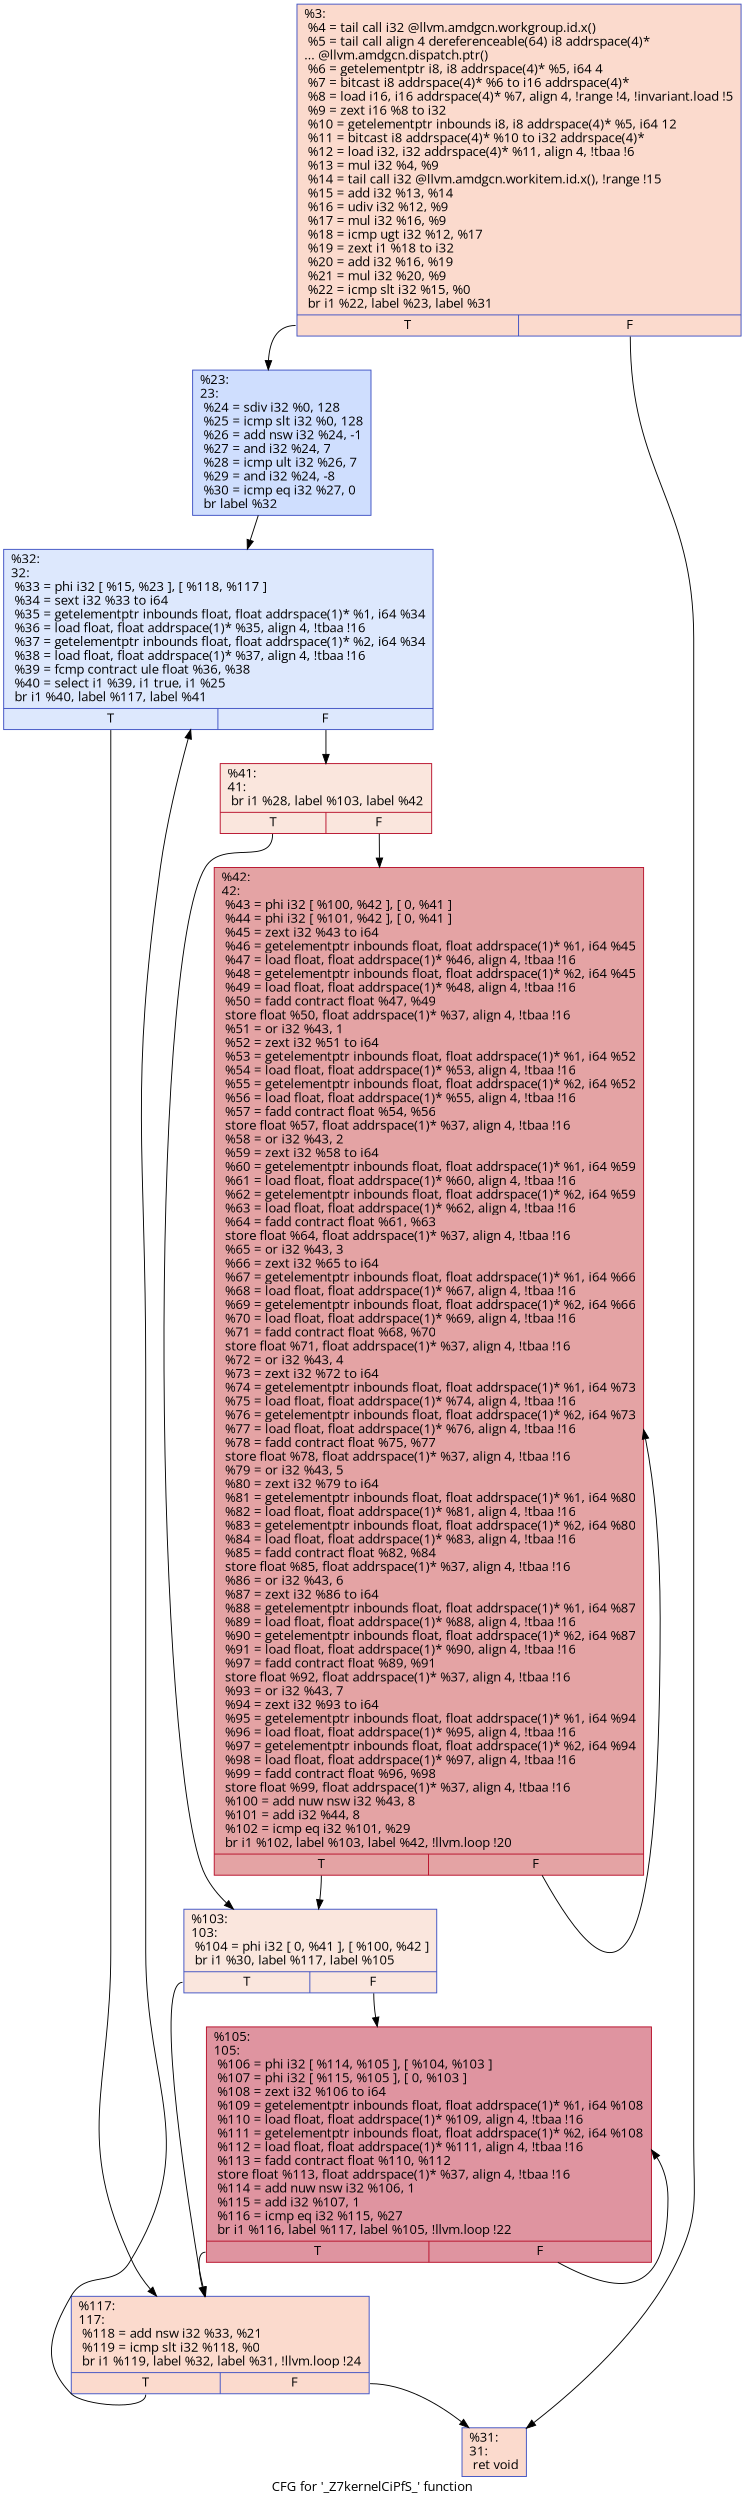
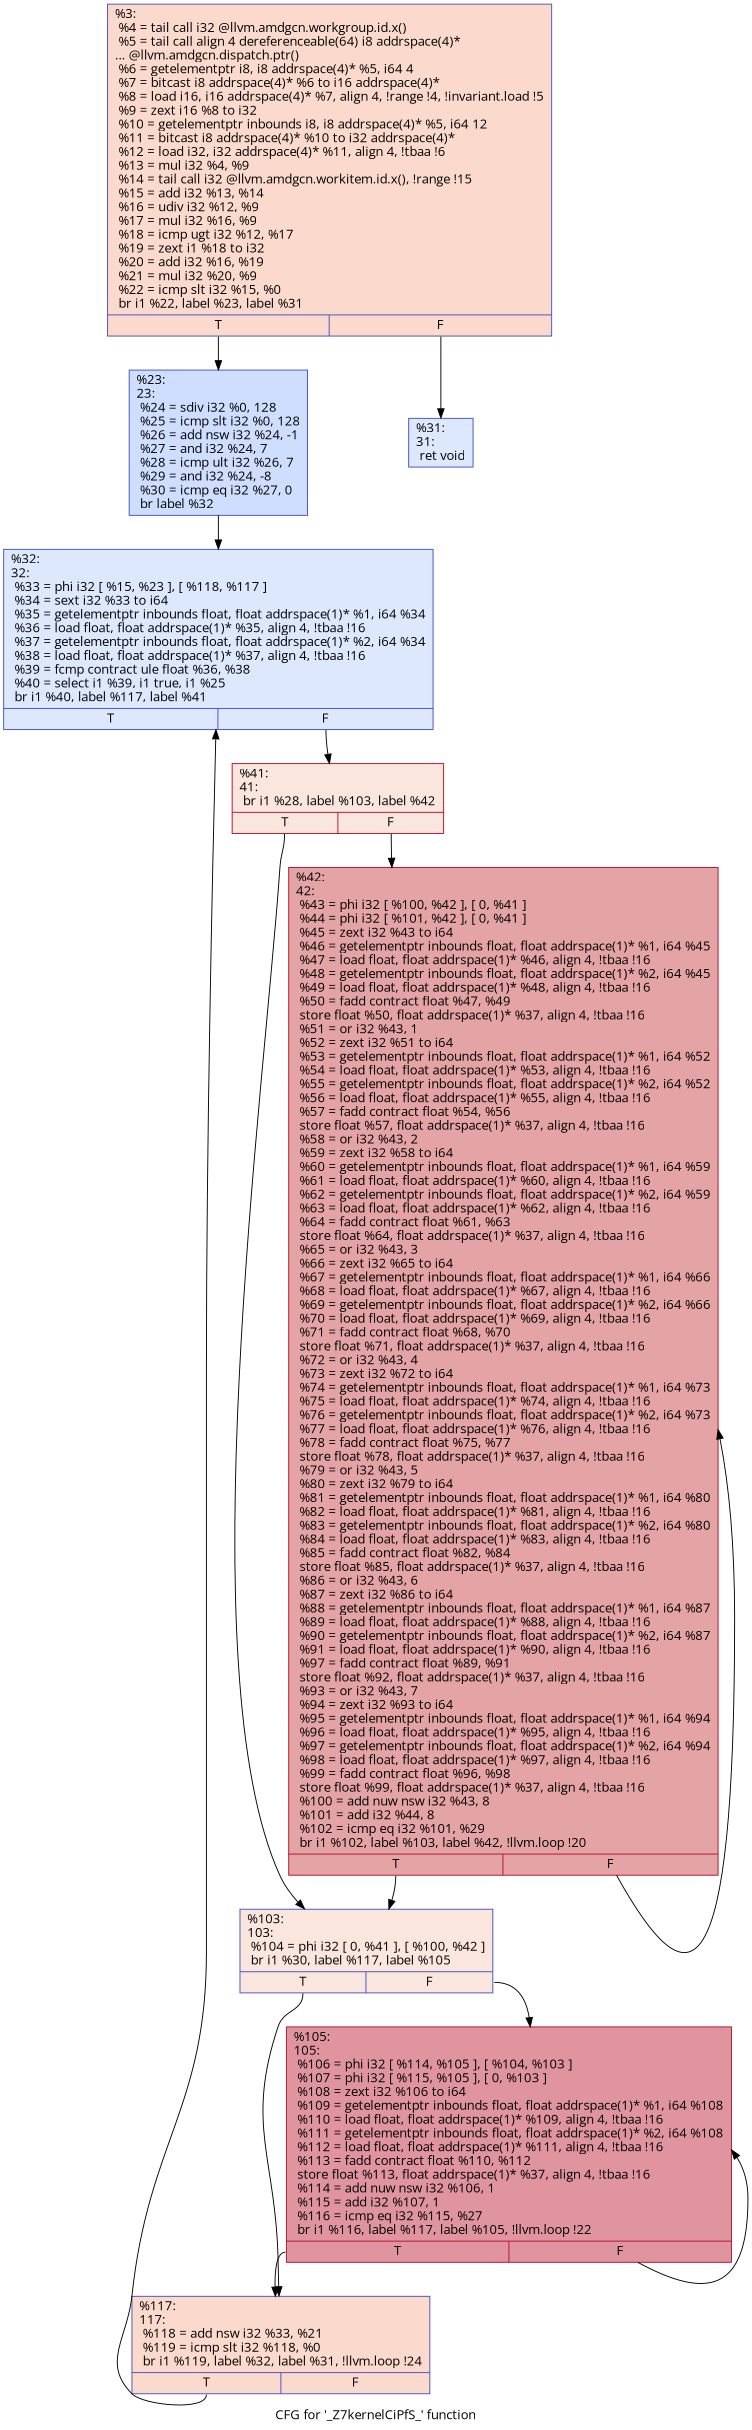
edge "%32:" -> "%117:": removed
edge "%117:" -> "%31:": removed
node "%31:": fillcolor #f7ac8e70 -> #b2ccfb70
